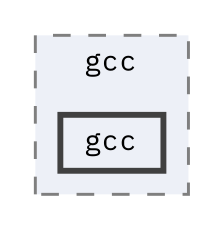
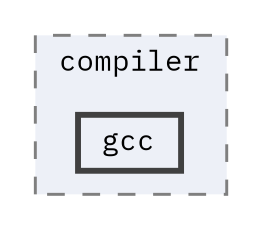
cluster "gcc": label "gcc" -> "compiler"
